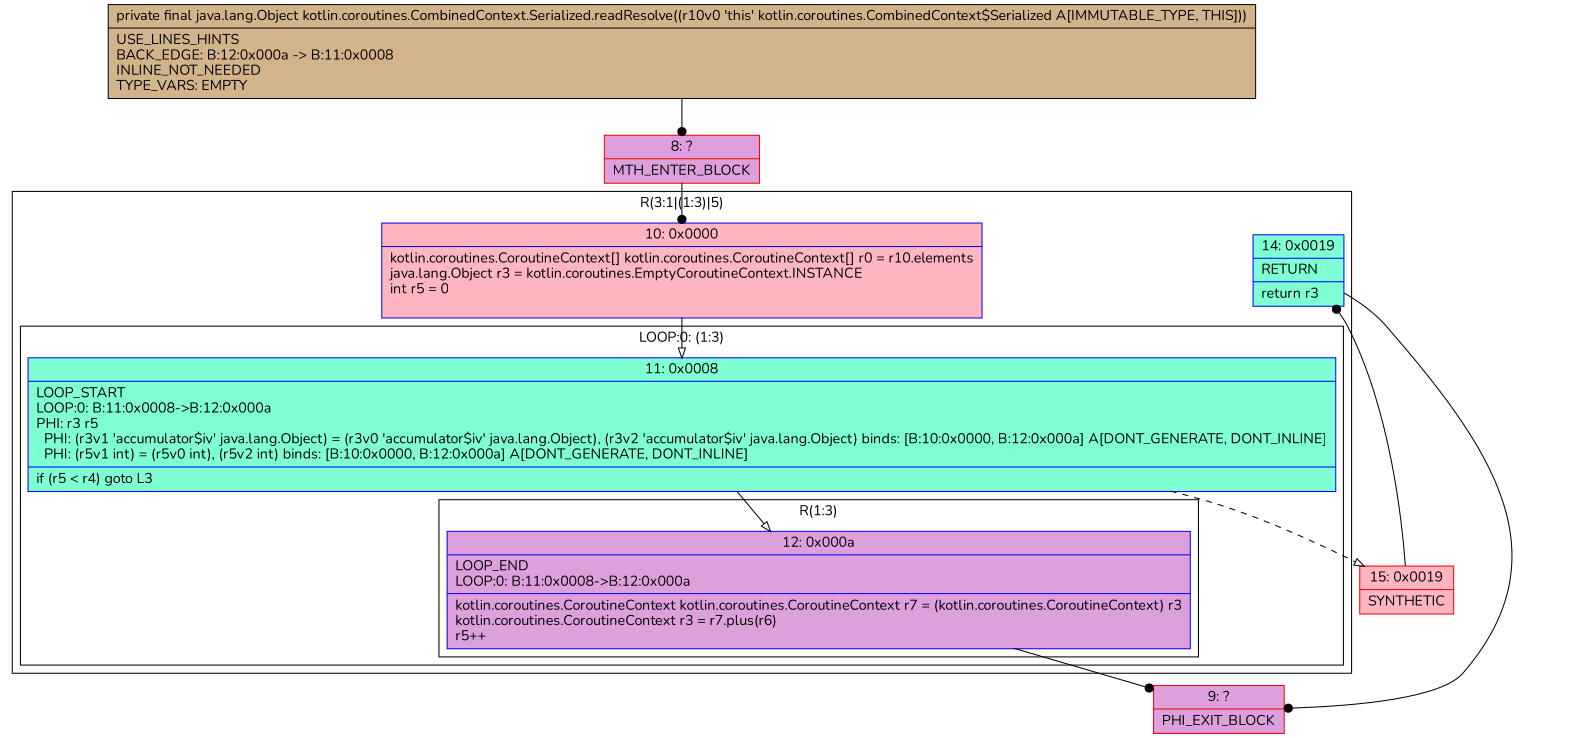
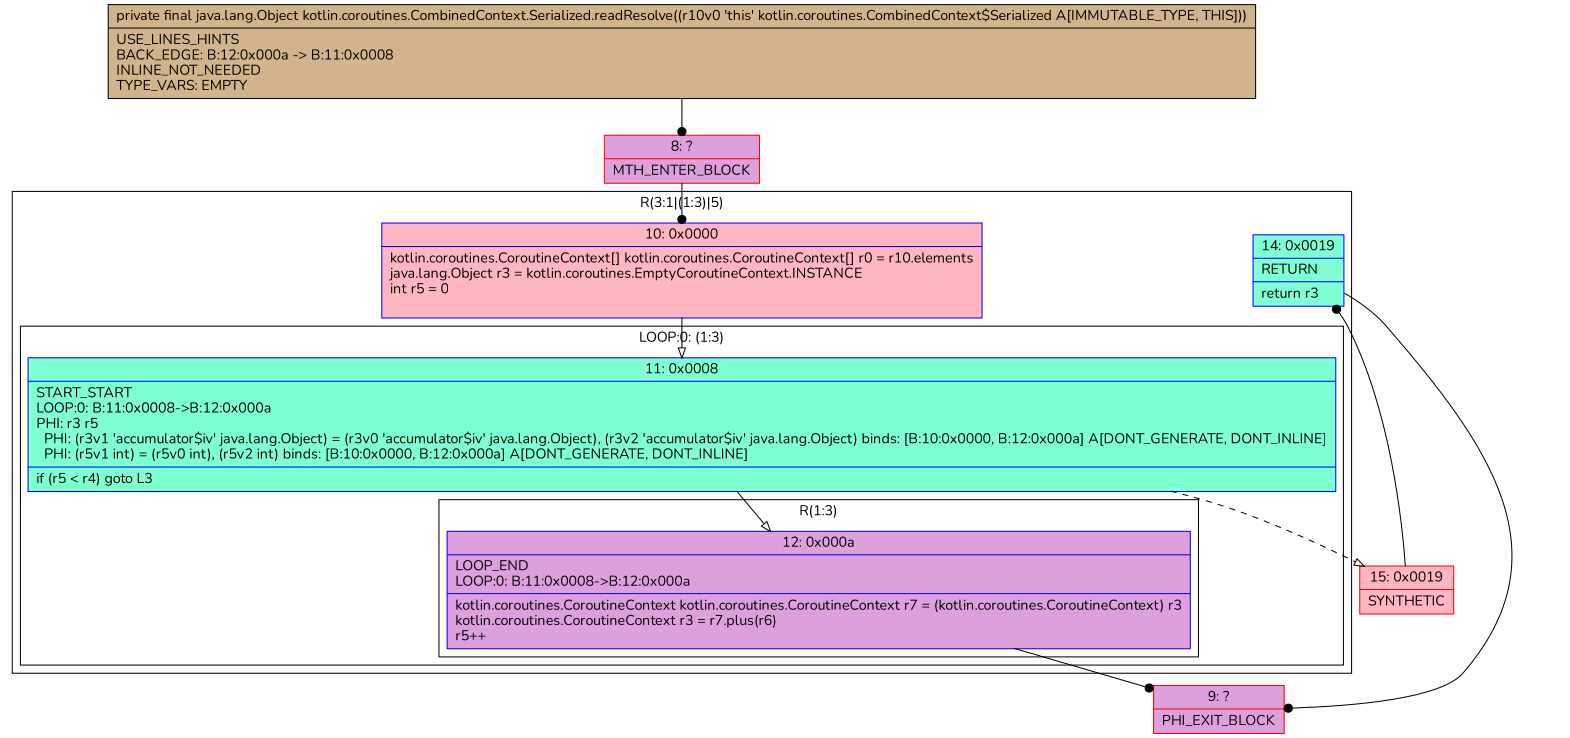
node "11: 0x0008": text "LOOP_START" -> "START_START"
